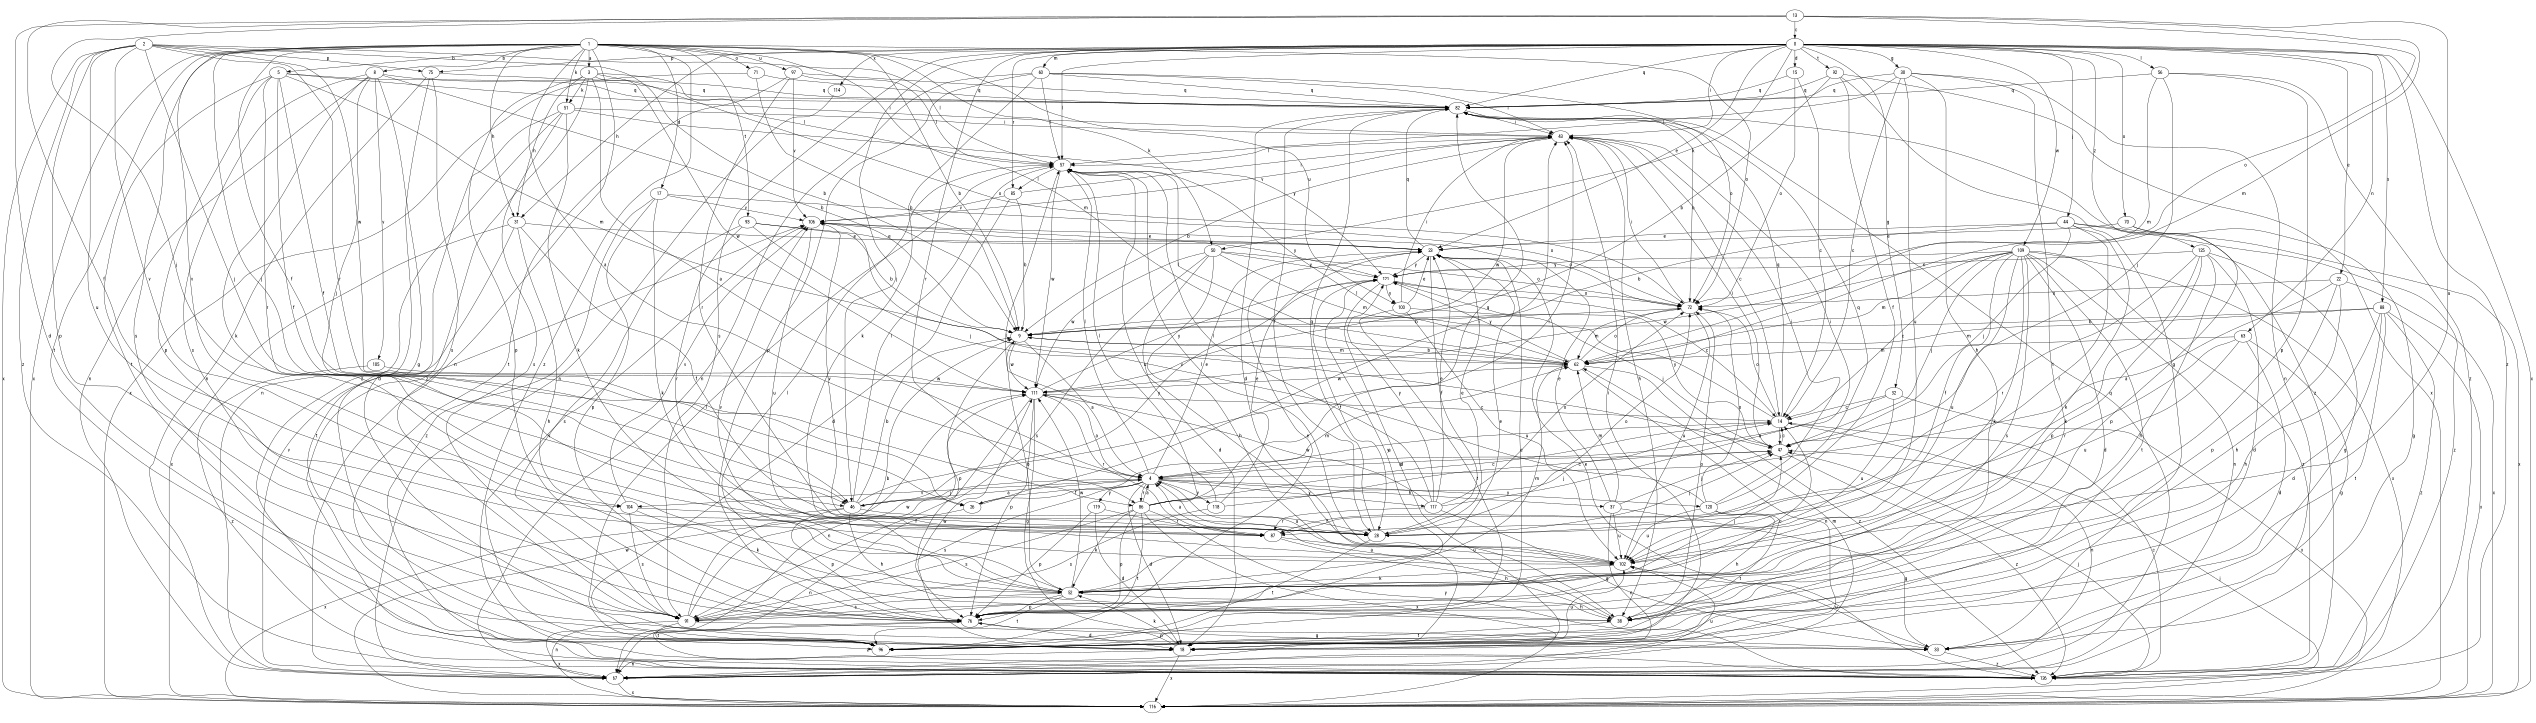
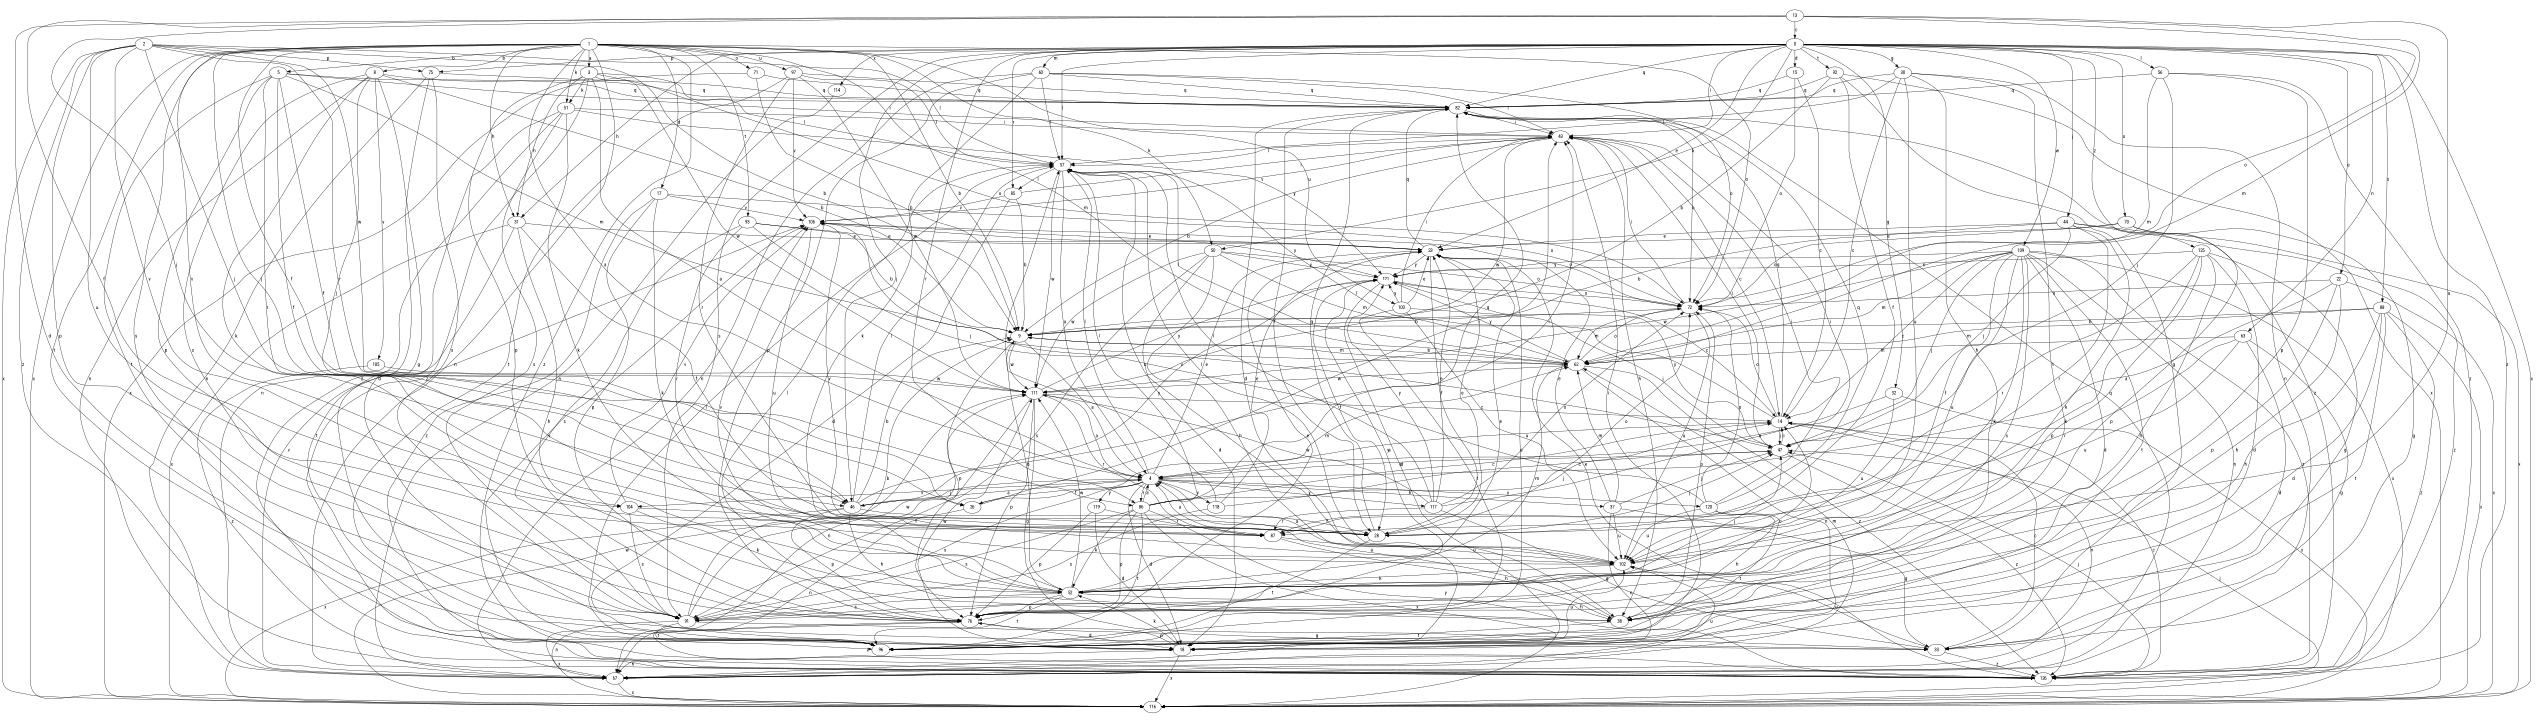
edge "70" -> "72": added, label "o"
edge "97" -> "111": added, label "w"
edge "121" -> "100": reversed
edge "57" -> "4": added, label "a"
edge "32" -> "14": now "33" -> "14"
